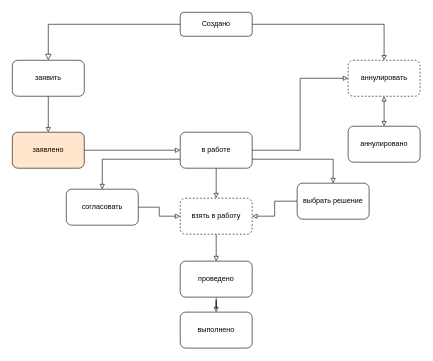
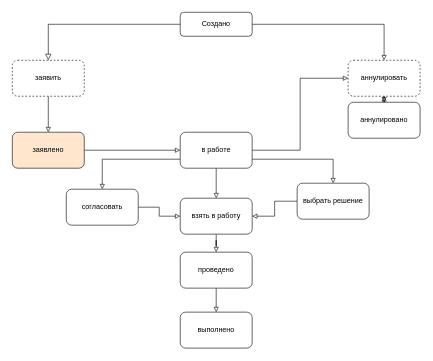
node "заявить": style solid -> dashed
node "аннулировано": moved (384, 144) -> (384, 120)
node "взять в работу": style dashed -> solid
node "проведено": moved (216, 279) -> (216, 270)
